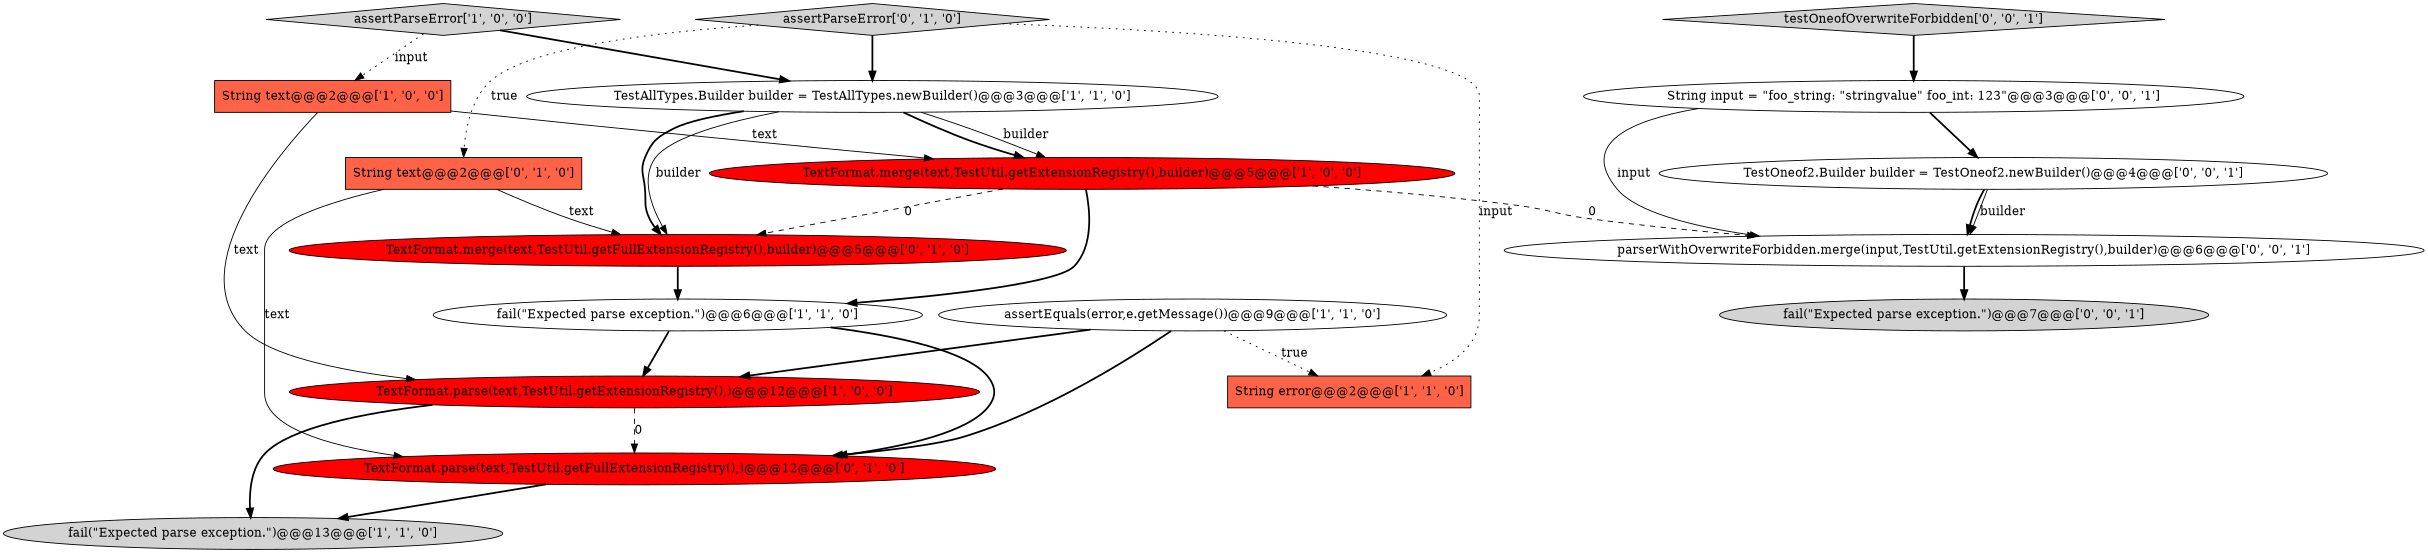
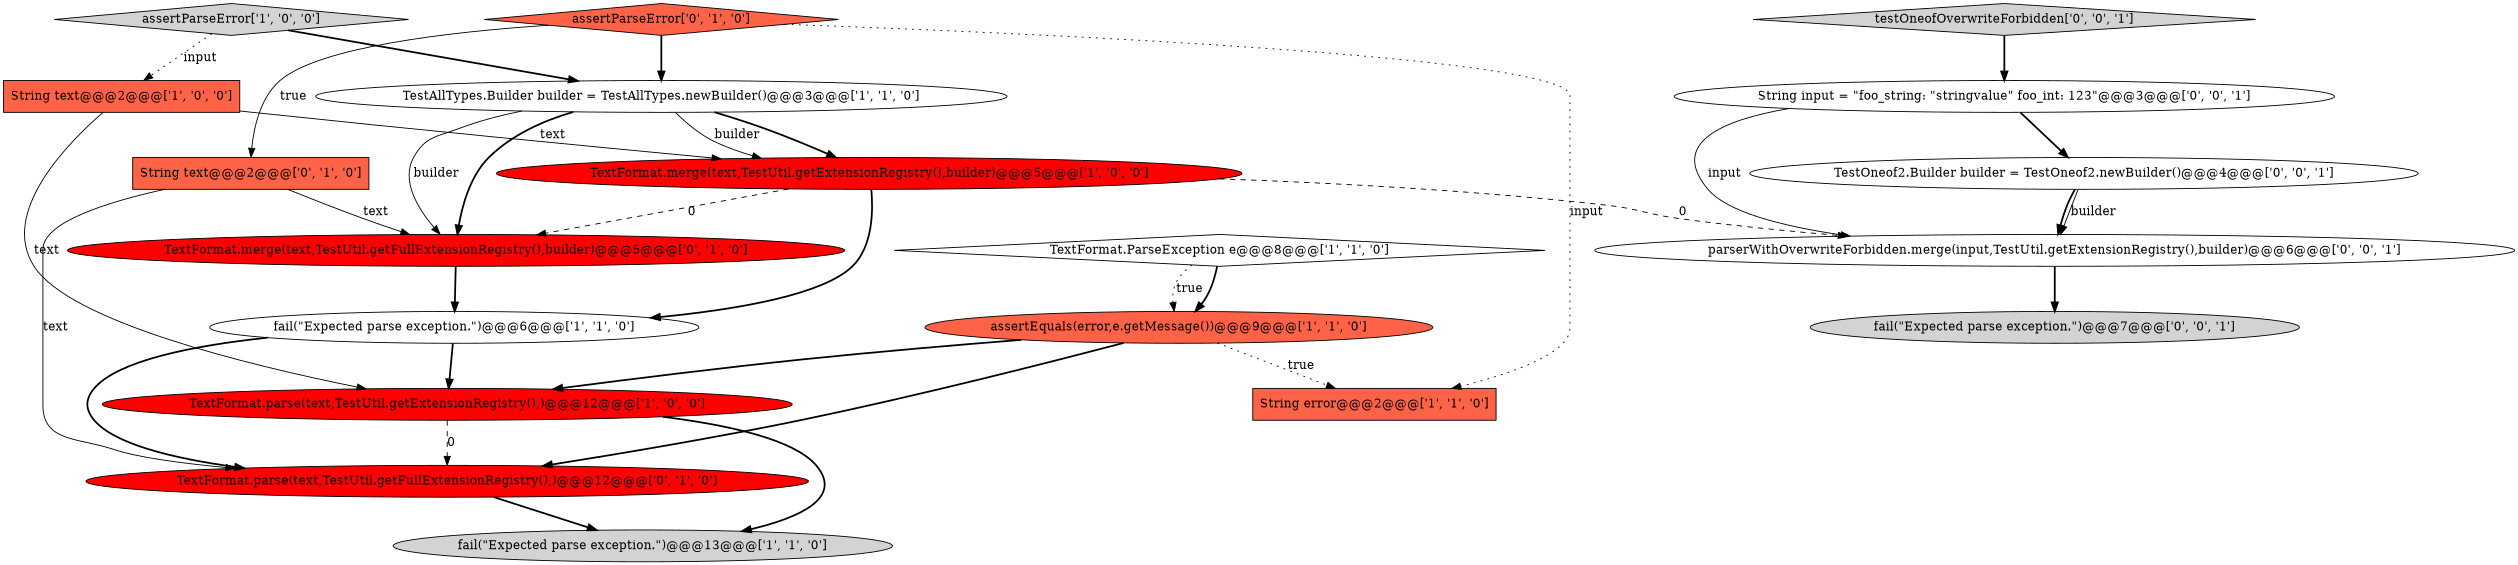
node "assertParseError['0', '1', '0']": fillcolor lightgray -> tomato
edge "assertParseError['0', '1', '0']" -> "String text@@@2@@@['0', '1', '0']": style dotted -> solid
node "TextFormat.ParseException e@@@8@@@['1', '1', '0']": added
node "assertEquals(error,e.getMessage())@@@9@@@['1', '1', '0']": fillcolor white -> tomato
